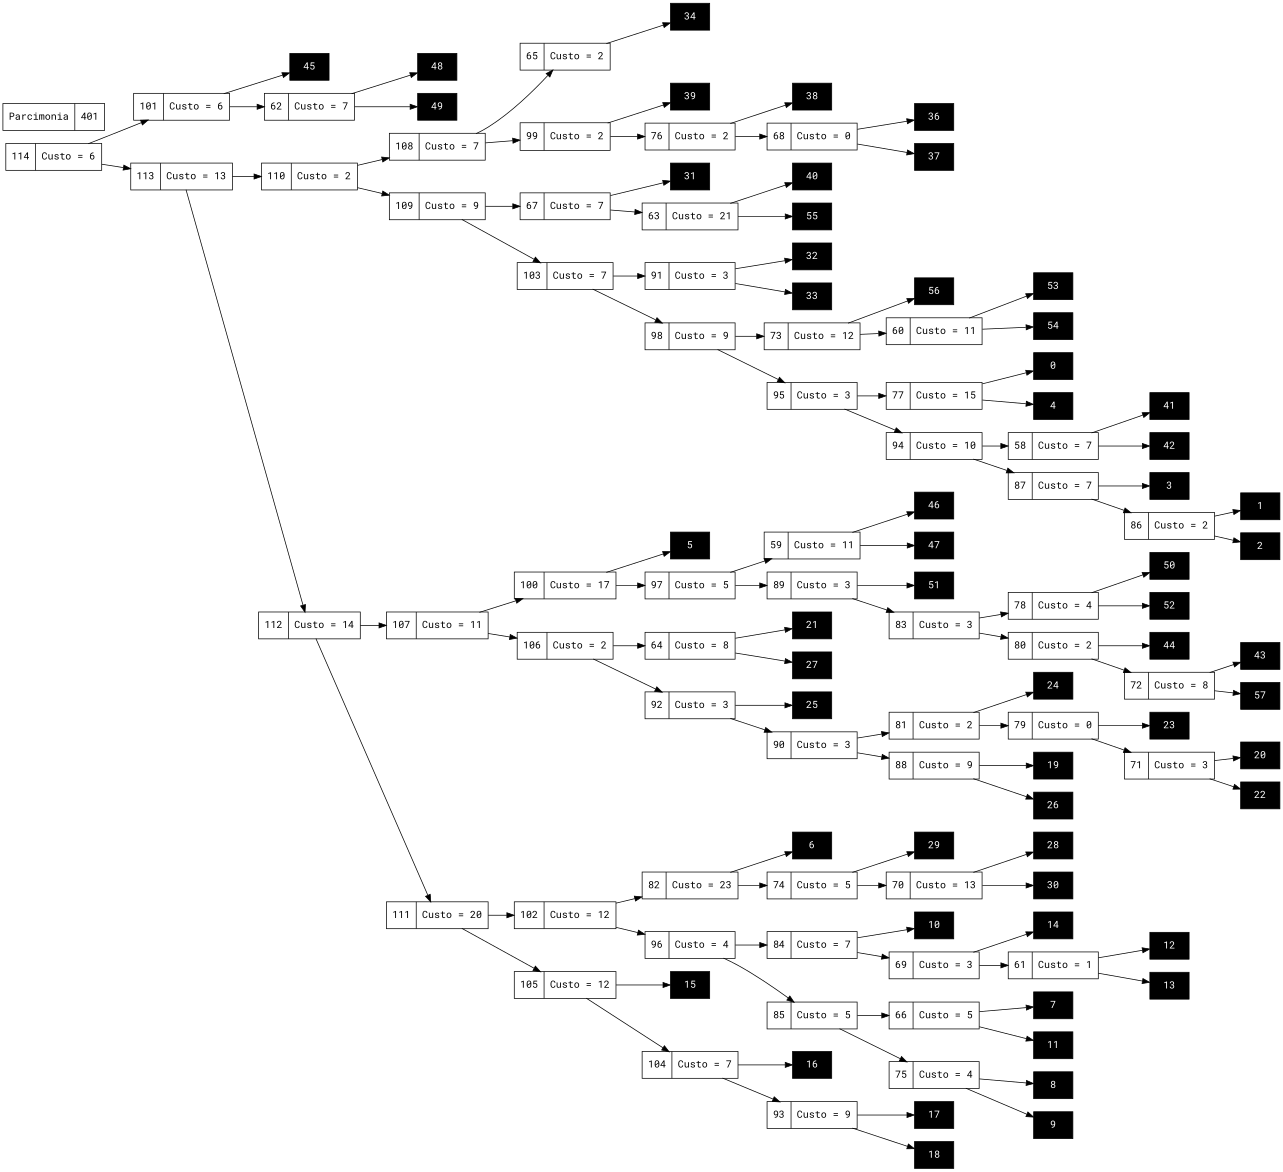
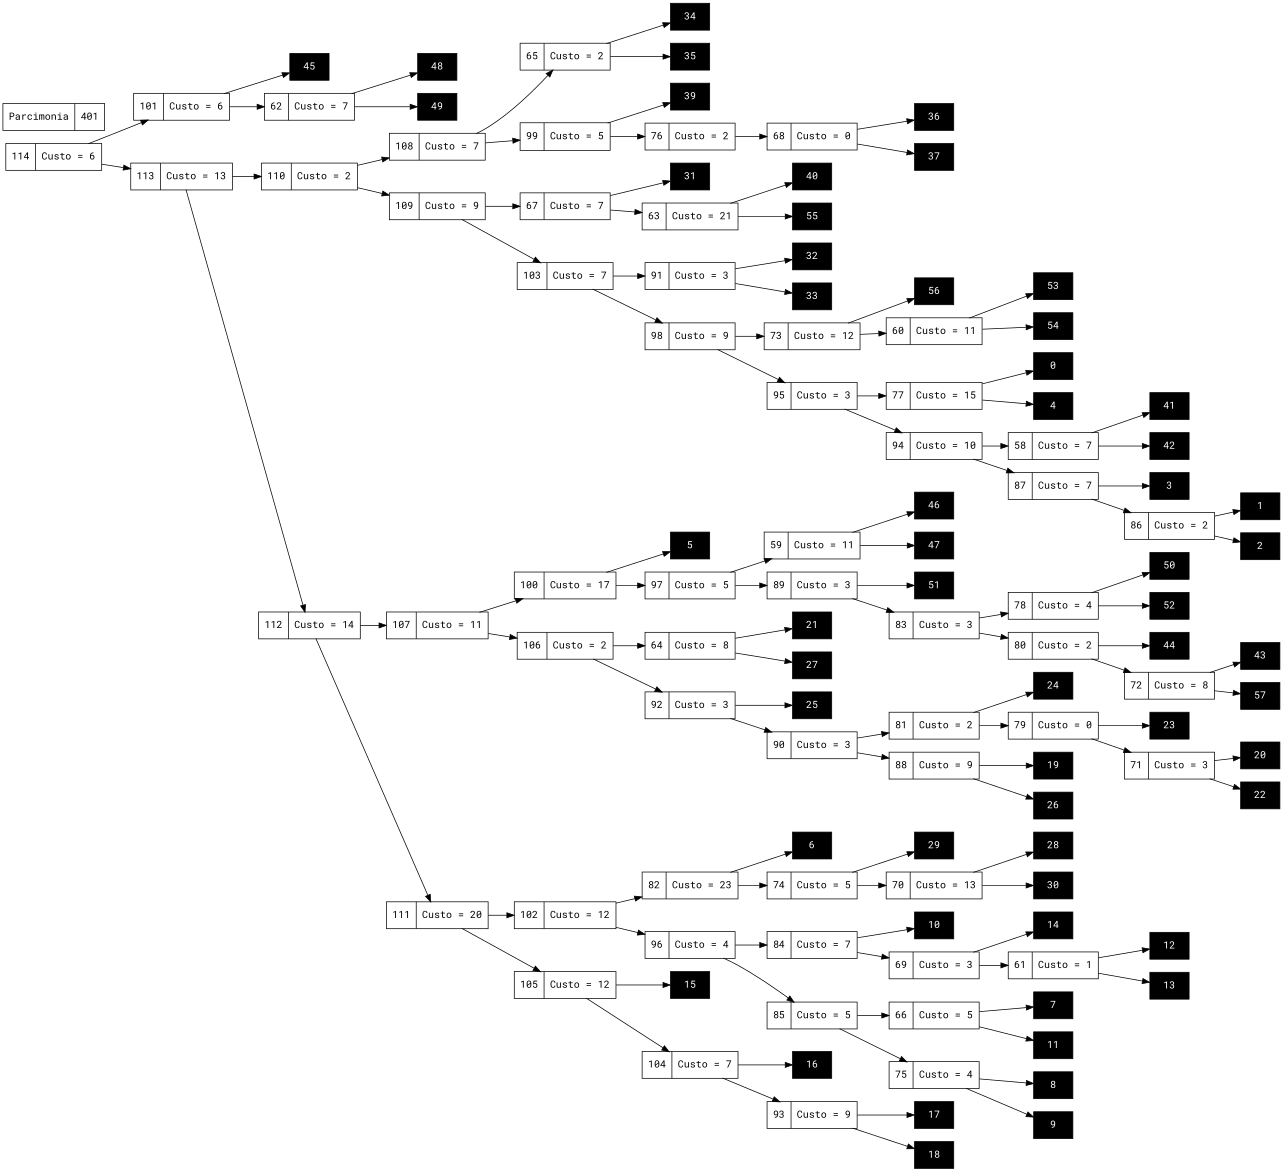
node "35": added
node "38": removed
node "99": text "Custo = 2" -> "Custo = 5"
